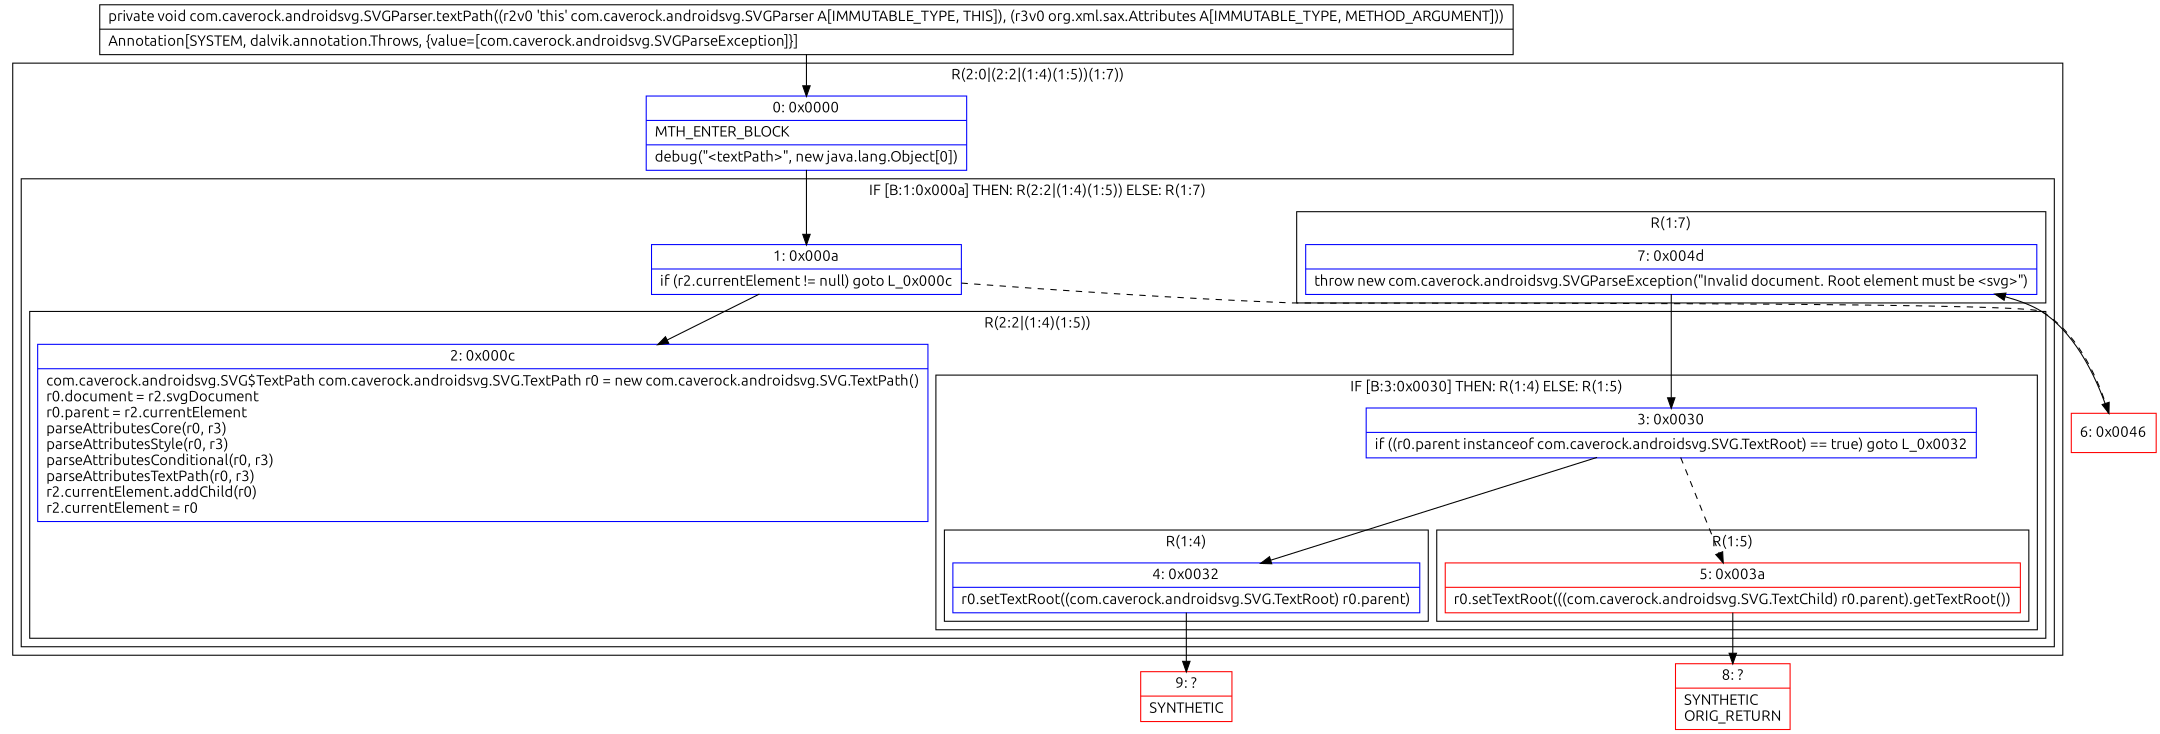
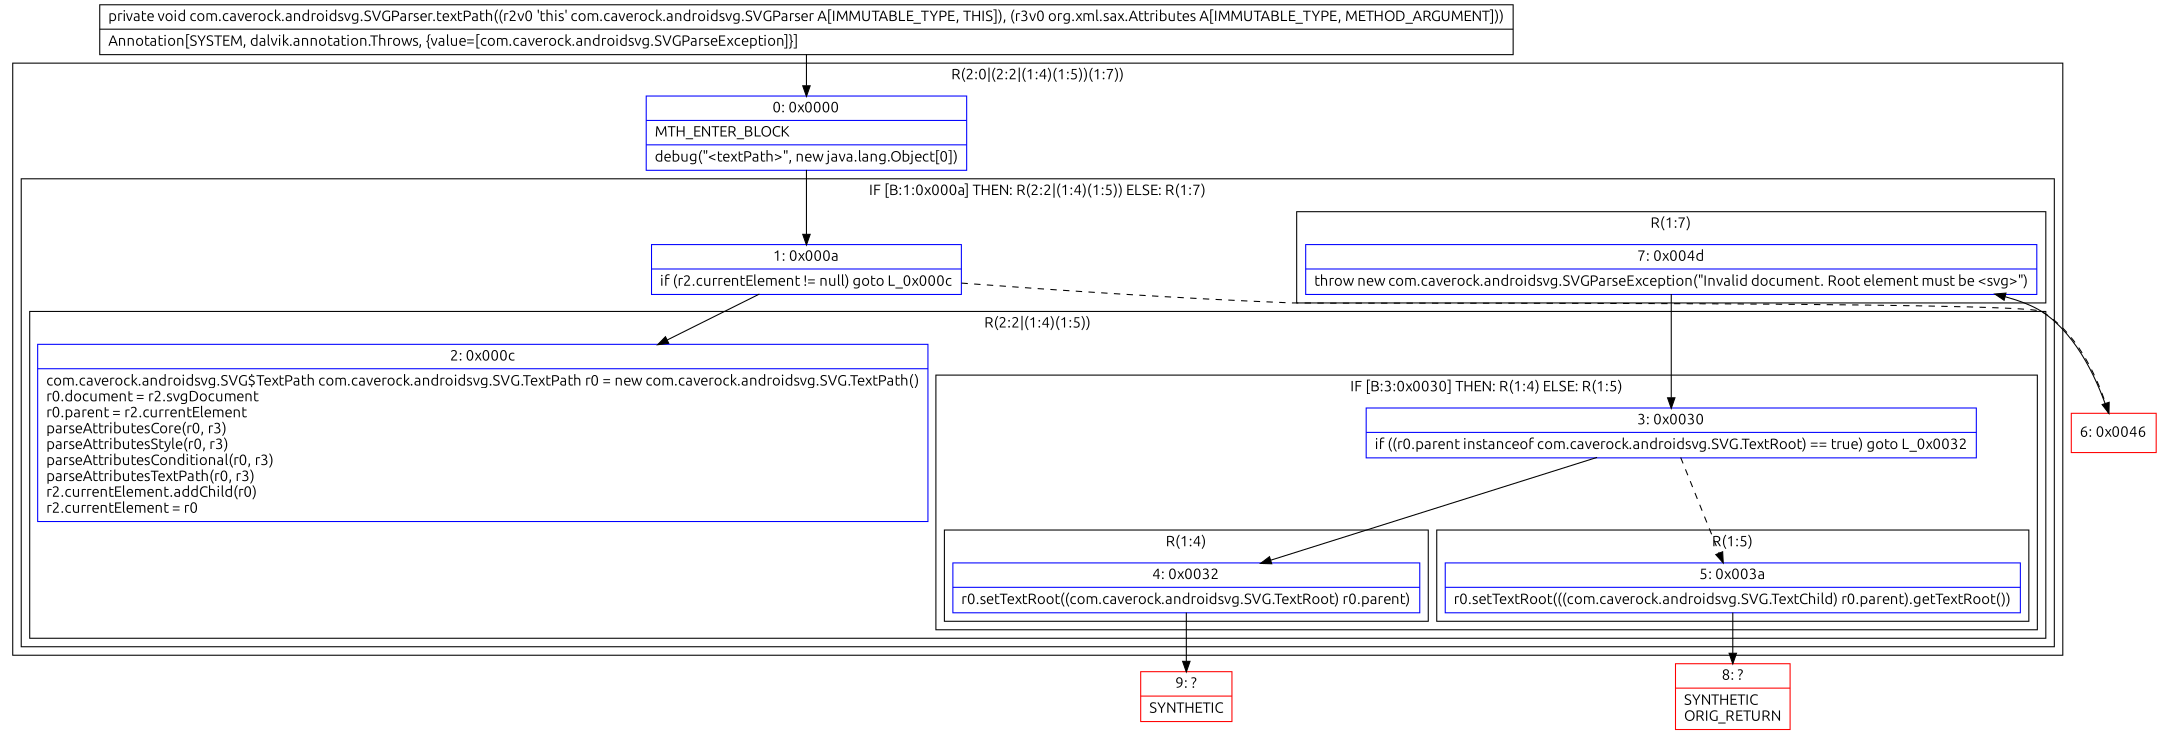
node "5: 0x003a": color red -> blue
